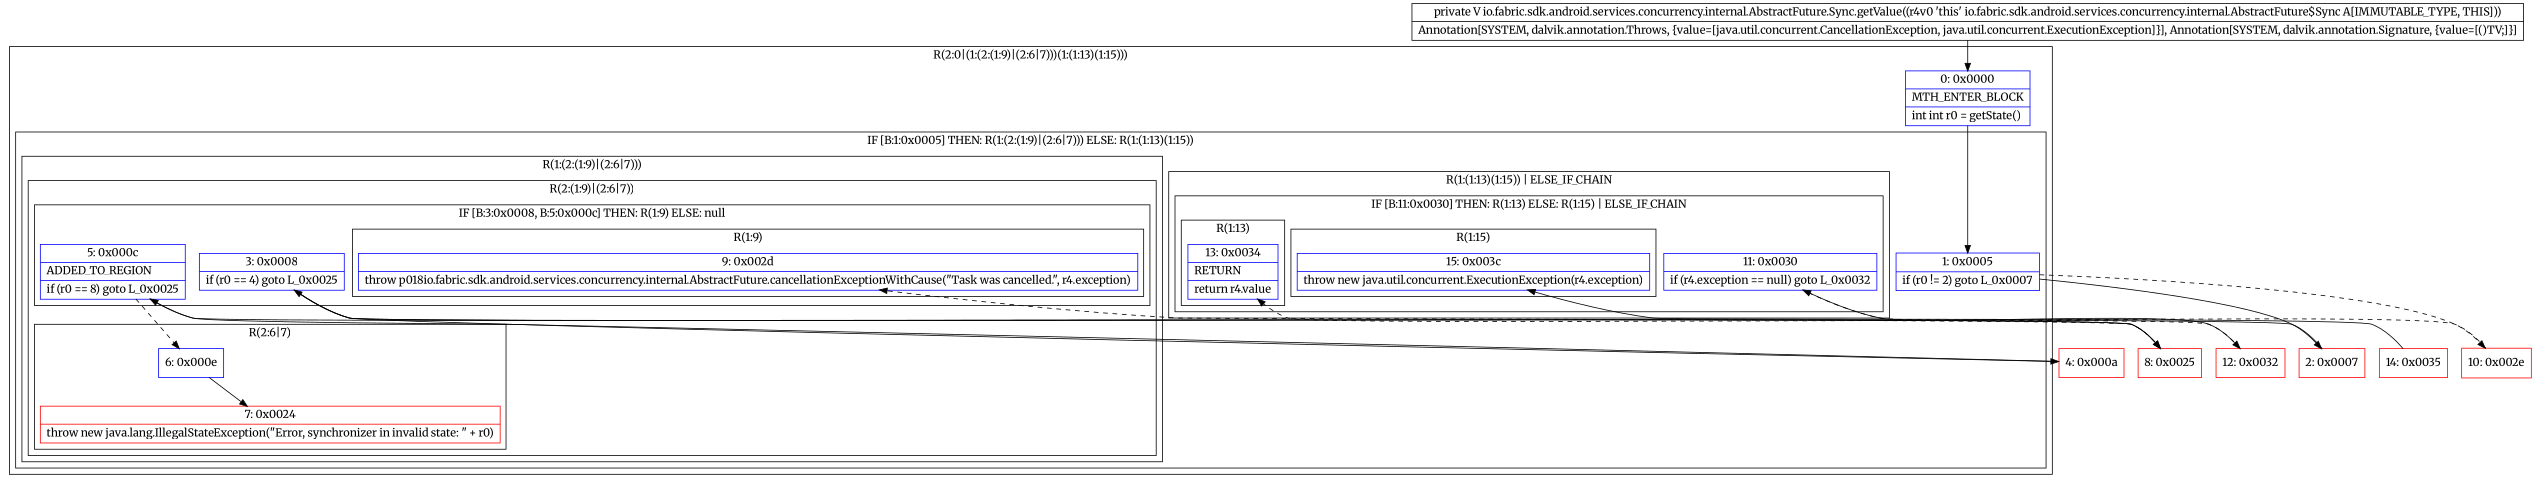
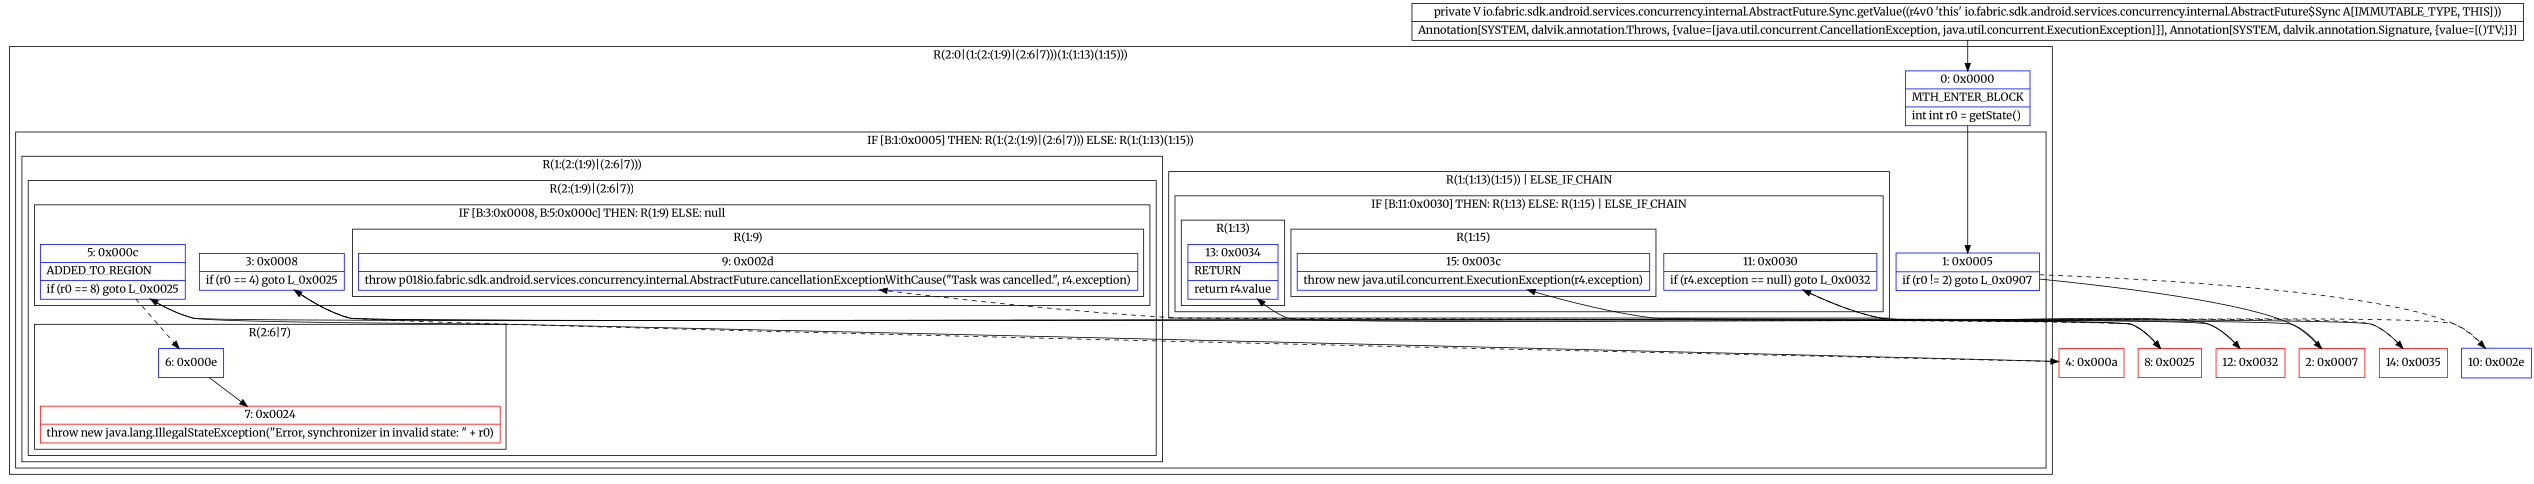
node "1: 0x0005": text "if (r0 != 2) goto L_0x0007" -> "if (r0 != 2) goto L_0x0907"
edge "11: 0x0030" -> "14: 0x0035": added
edge "12: 0x0032" -> "13: 0x0034": style dashed -> solid
edge "3: 0x0008" -> "4: 0x000a": style solid -> dashed
node "10: 0x002e": color red -> blue
